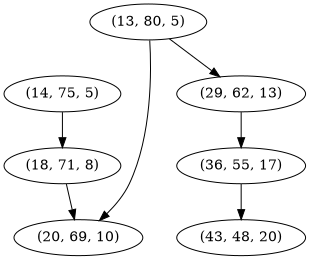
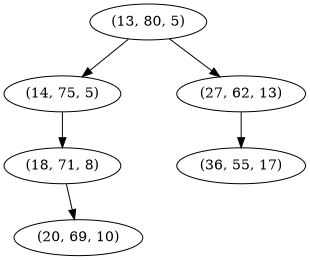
node "(29, 62, 13)": label "(29, 62, 13)" -> "(27, 62, 13)"
edge "(13, 80, 5)" -> "(20, 69, 10)": now "(13, 80, 5)" -> "(14, 75, 5)"
node "(43, 48, 20)": removed
